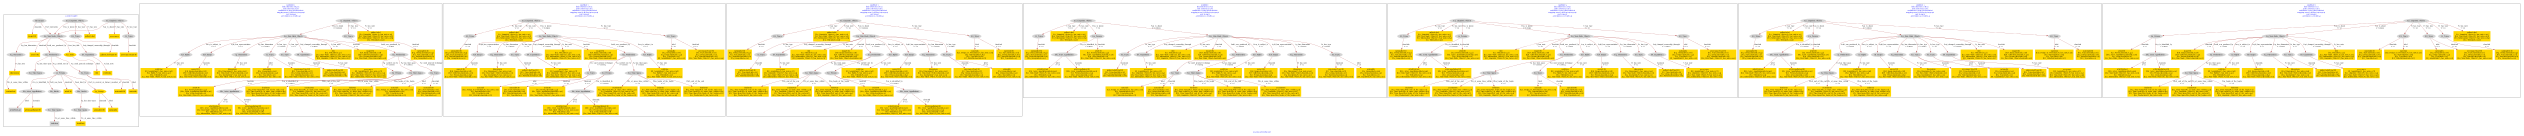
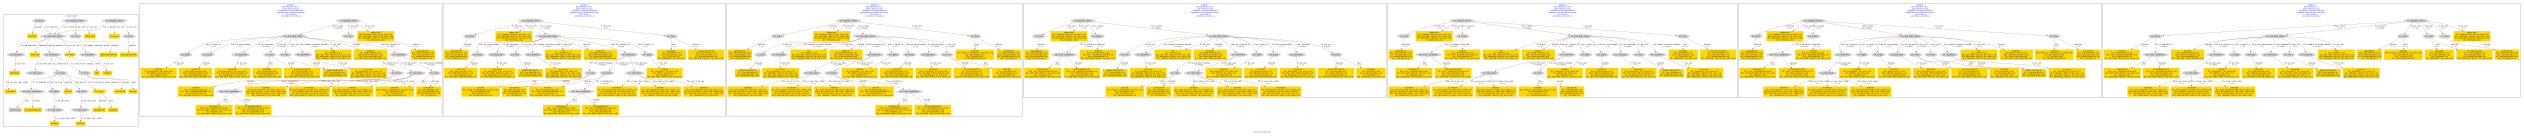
edge "E67_Birth1" -> "E52_Time-Span1": added, label "P4_has_time-span"
node "birthDate": fillcolor lightgray -> gold
